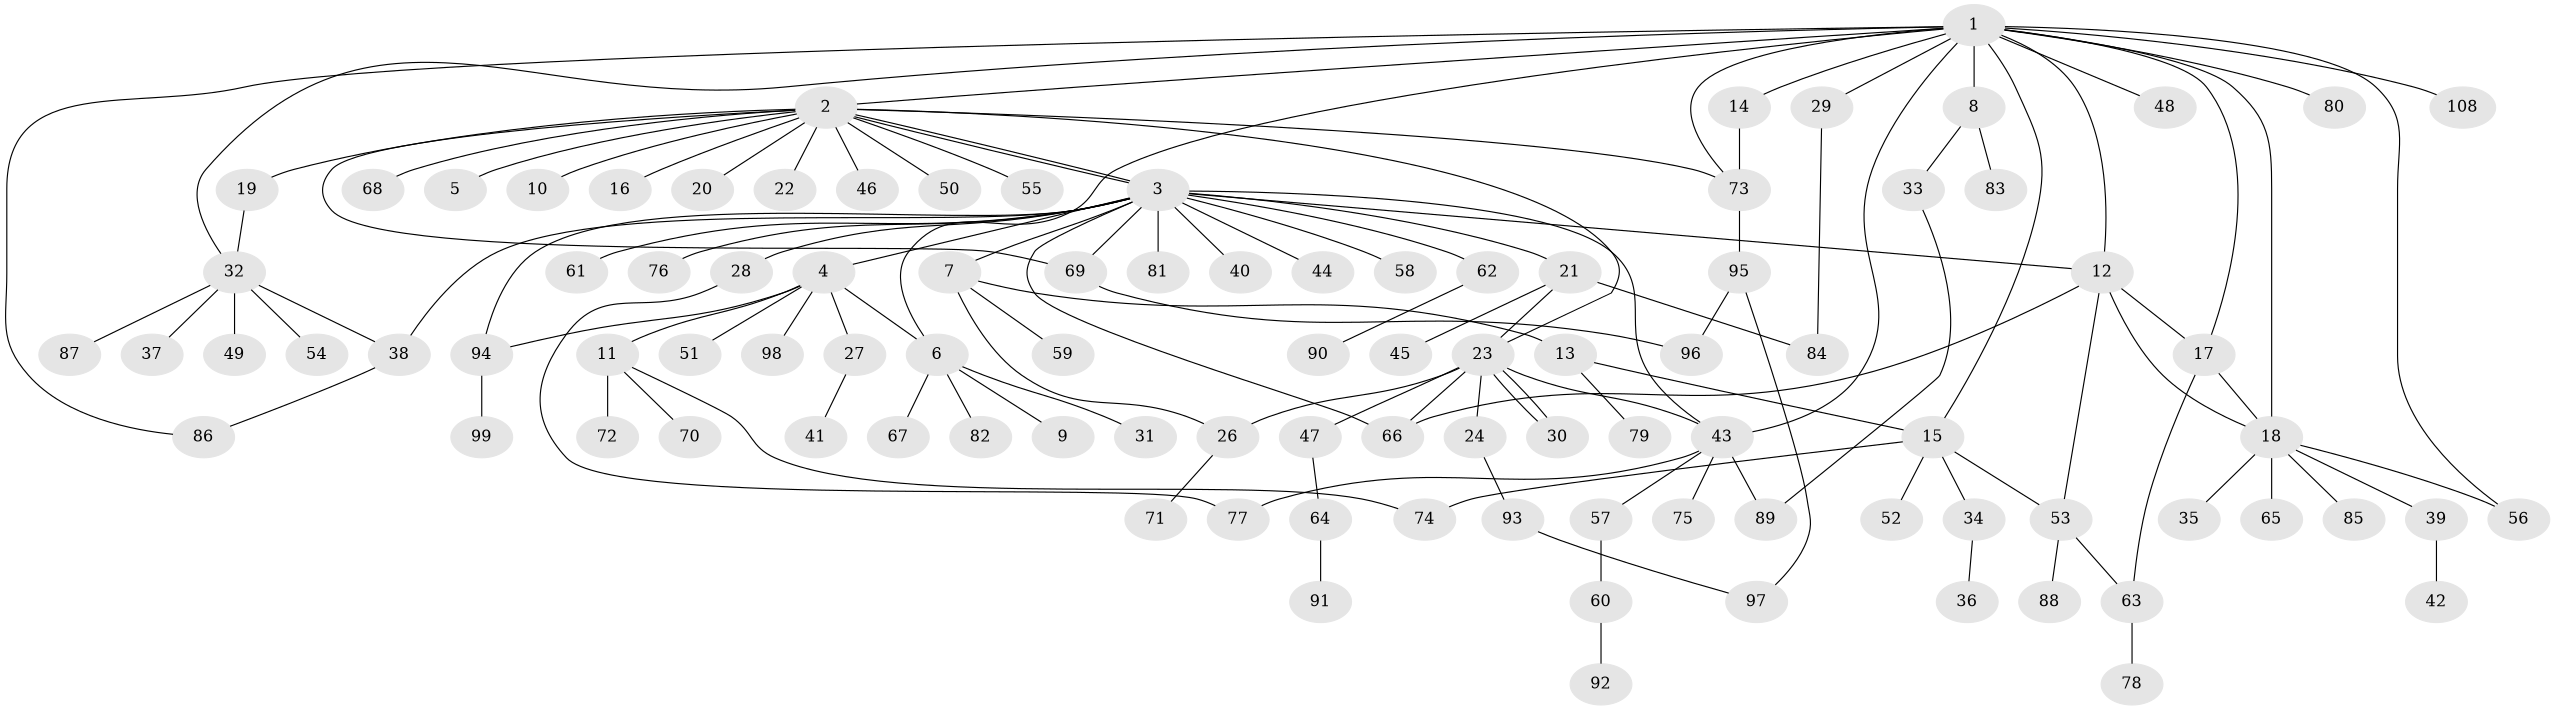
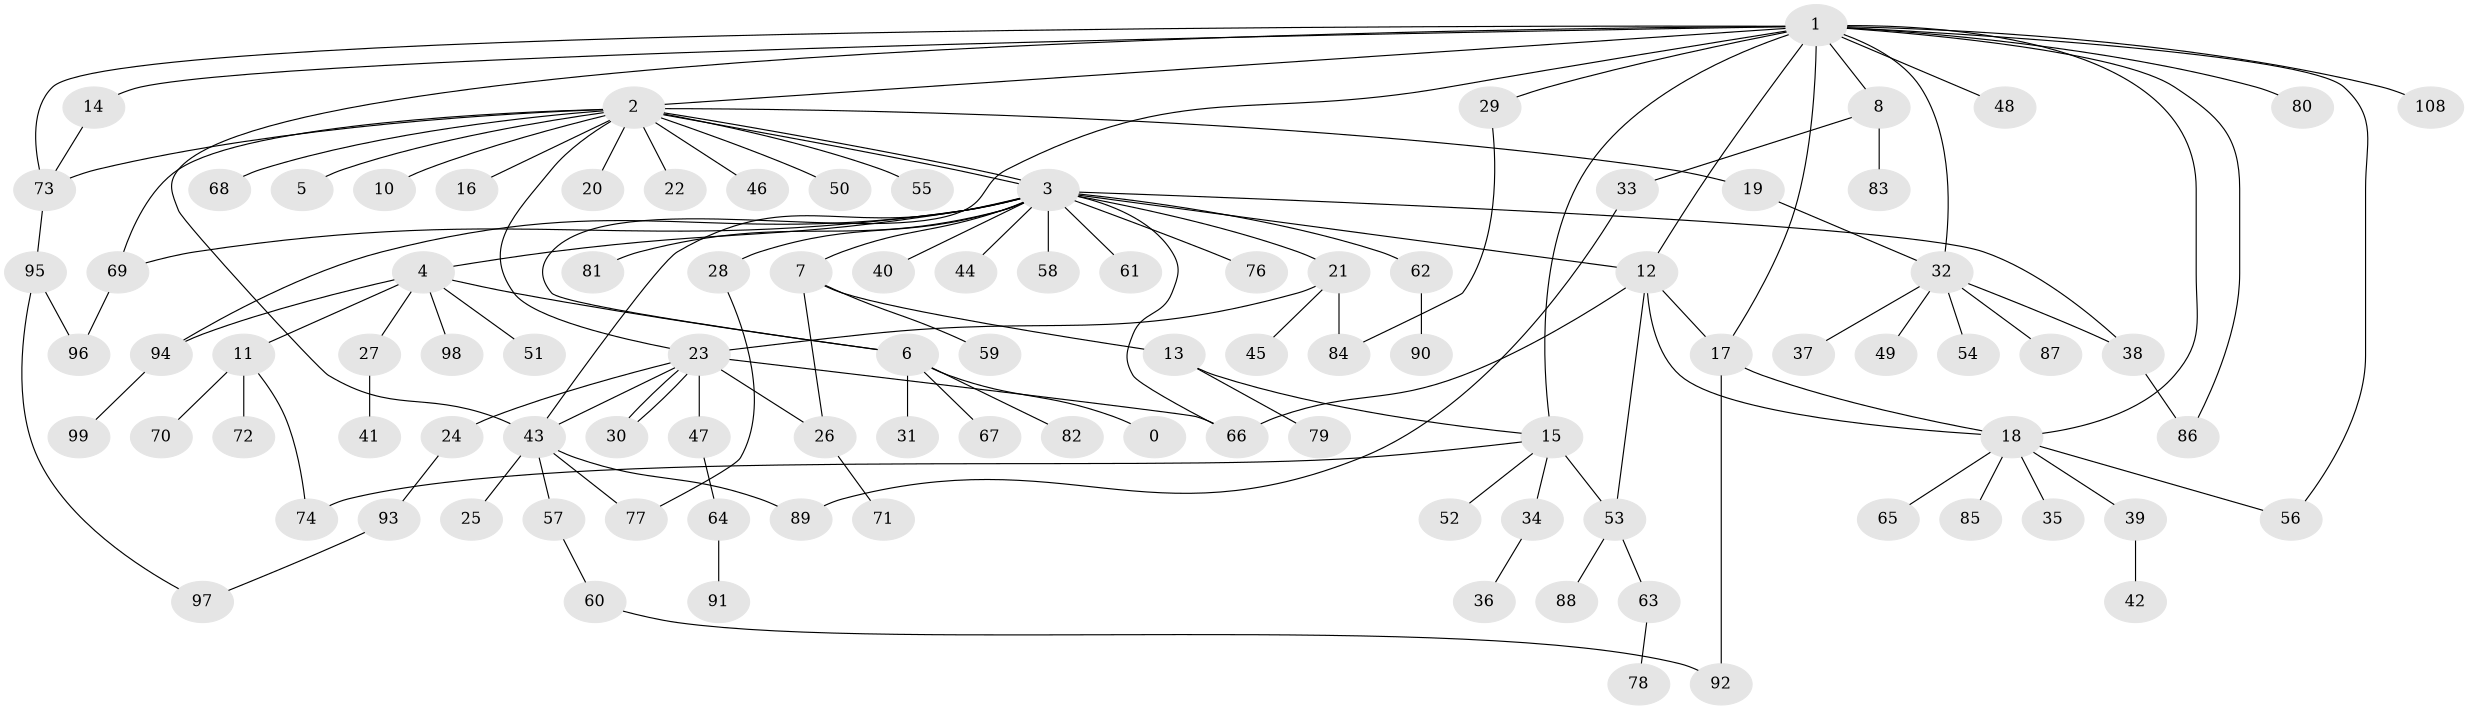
node "9": label "9" -> "0"
edge "17" -- "63": now "17" -- "92"
node "75": label "75" -> "25"
